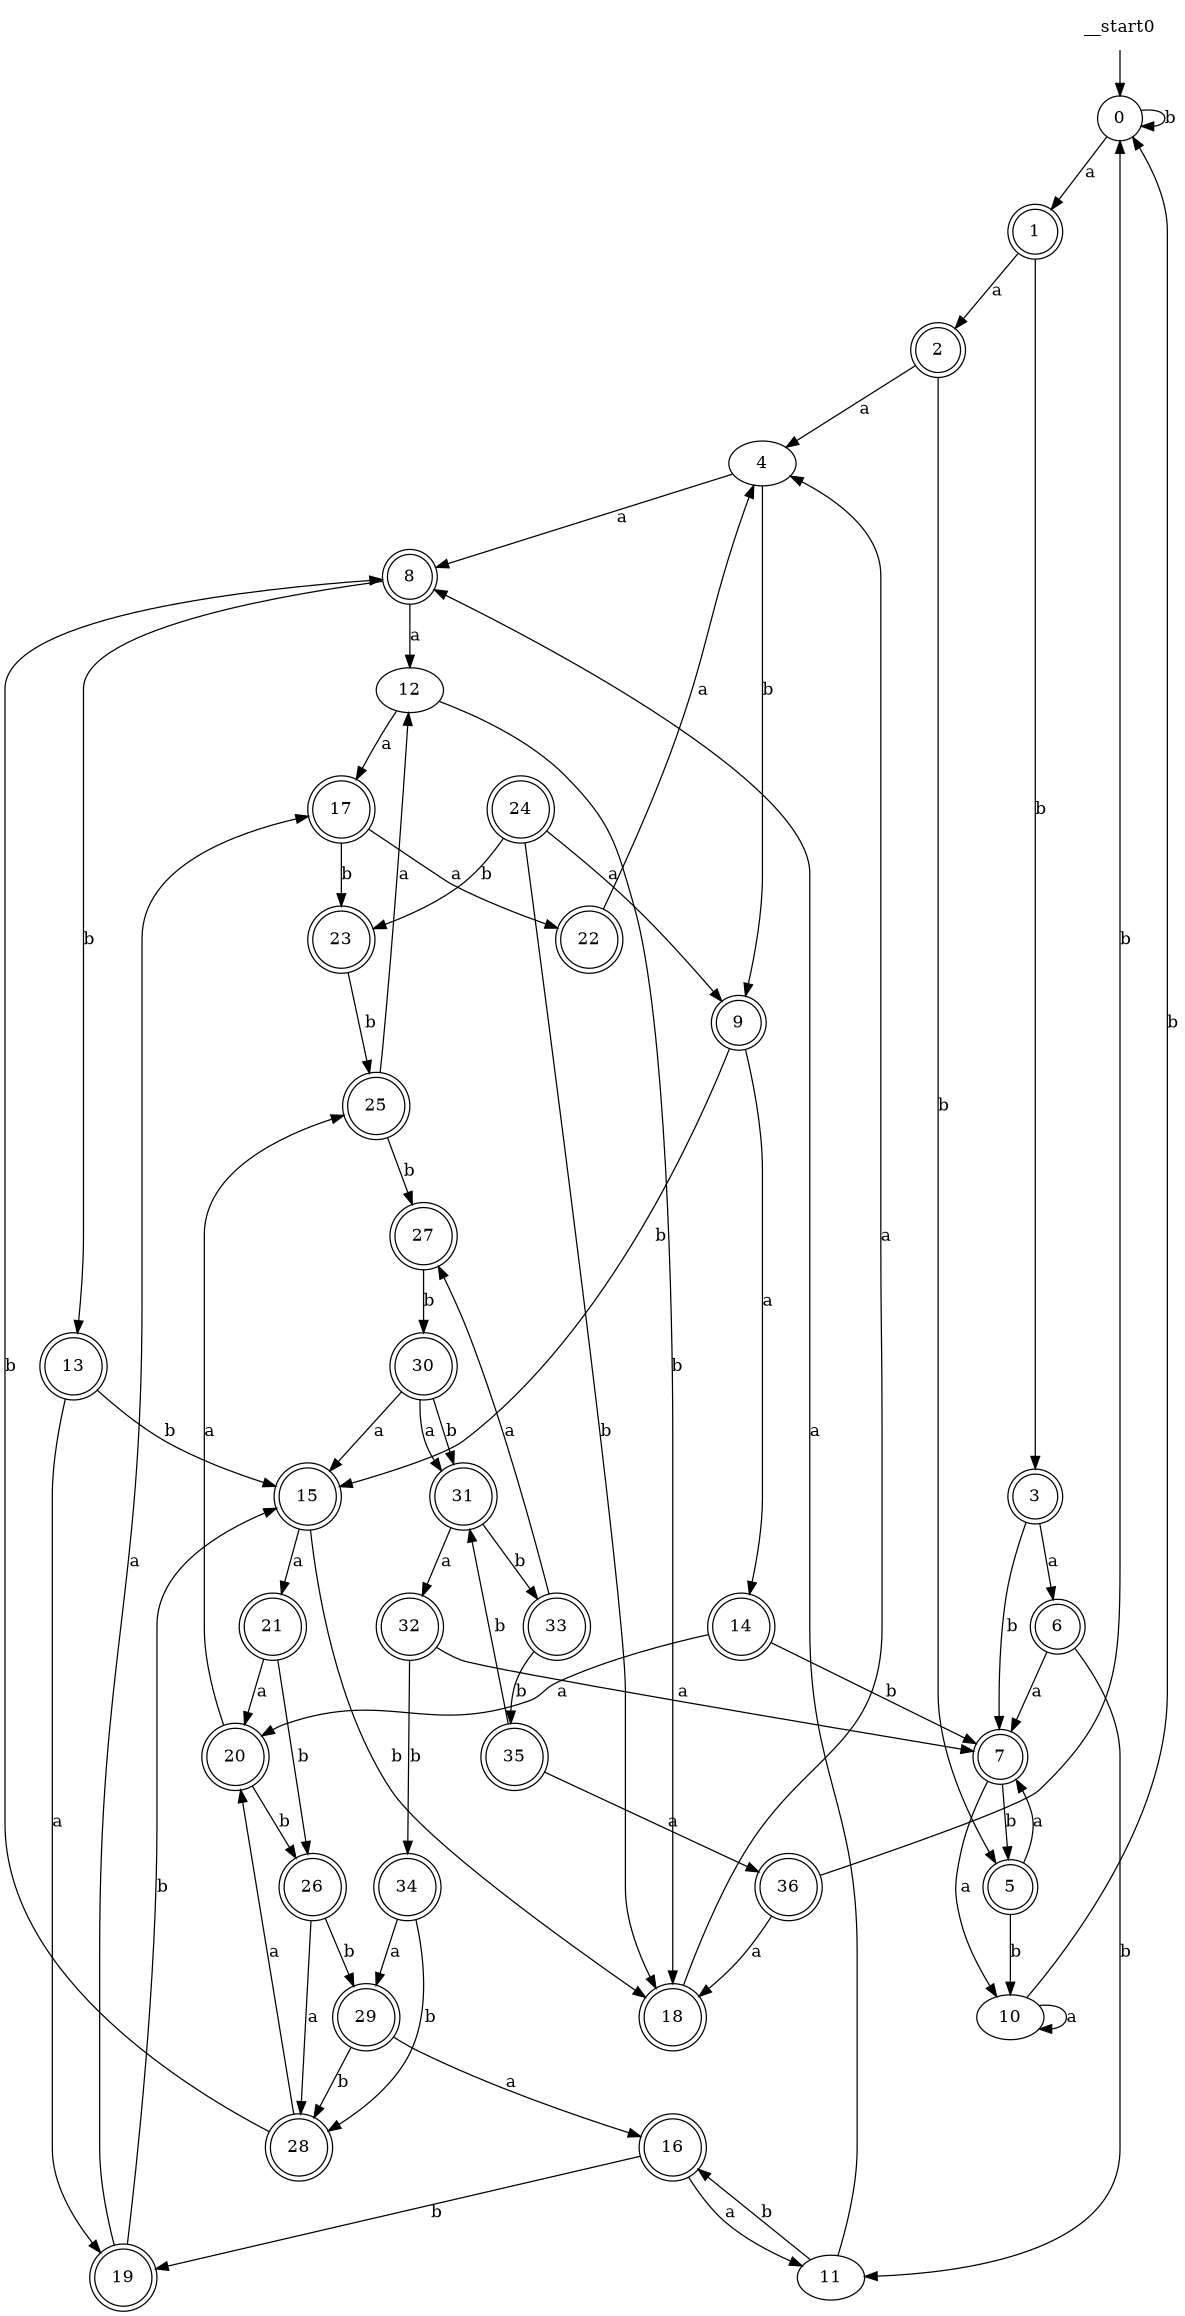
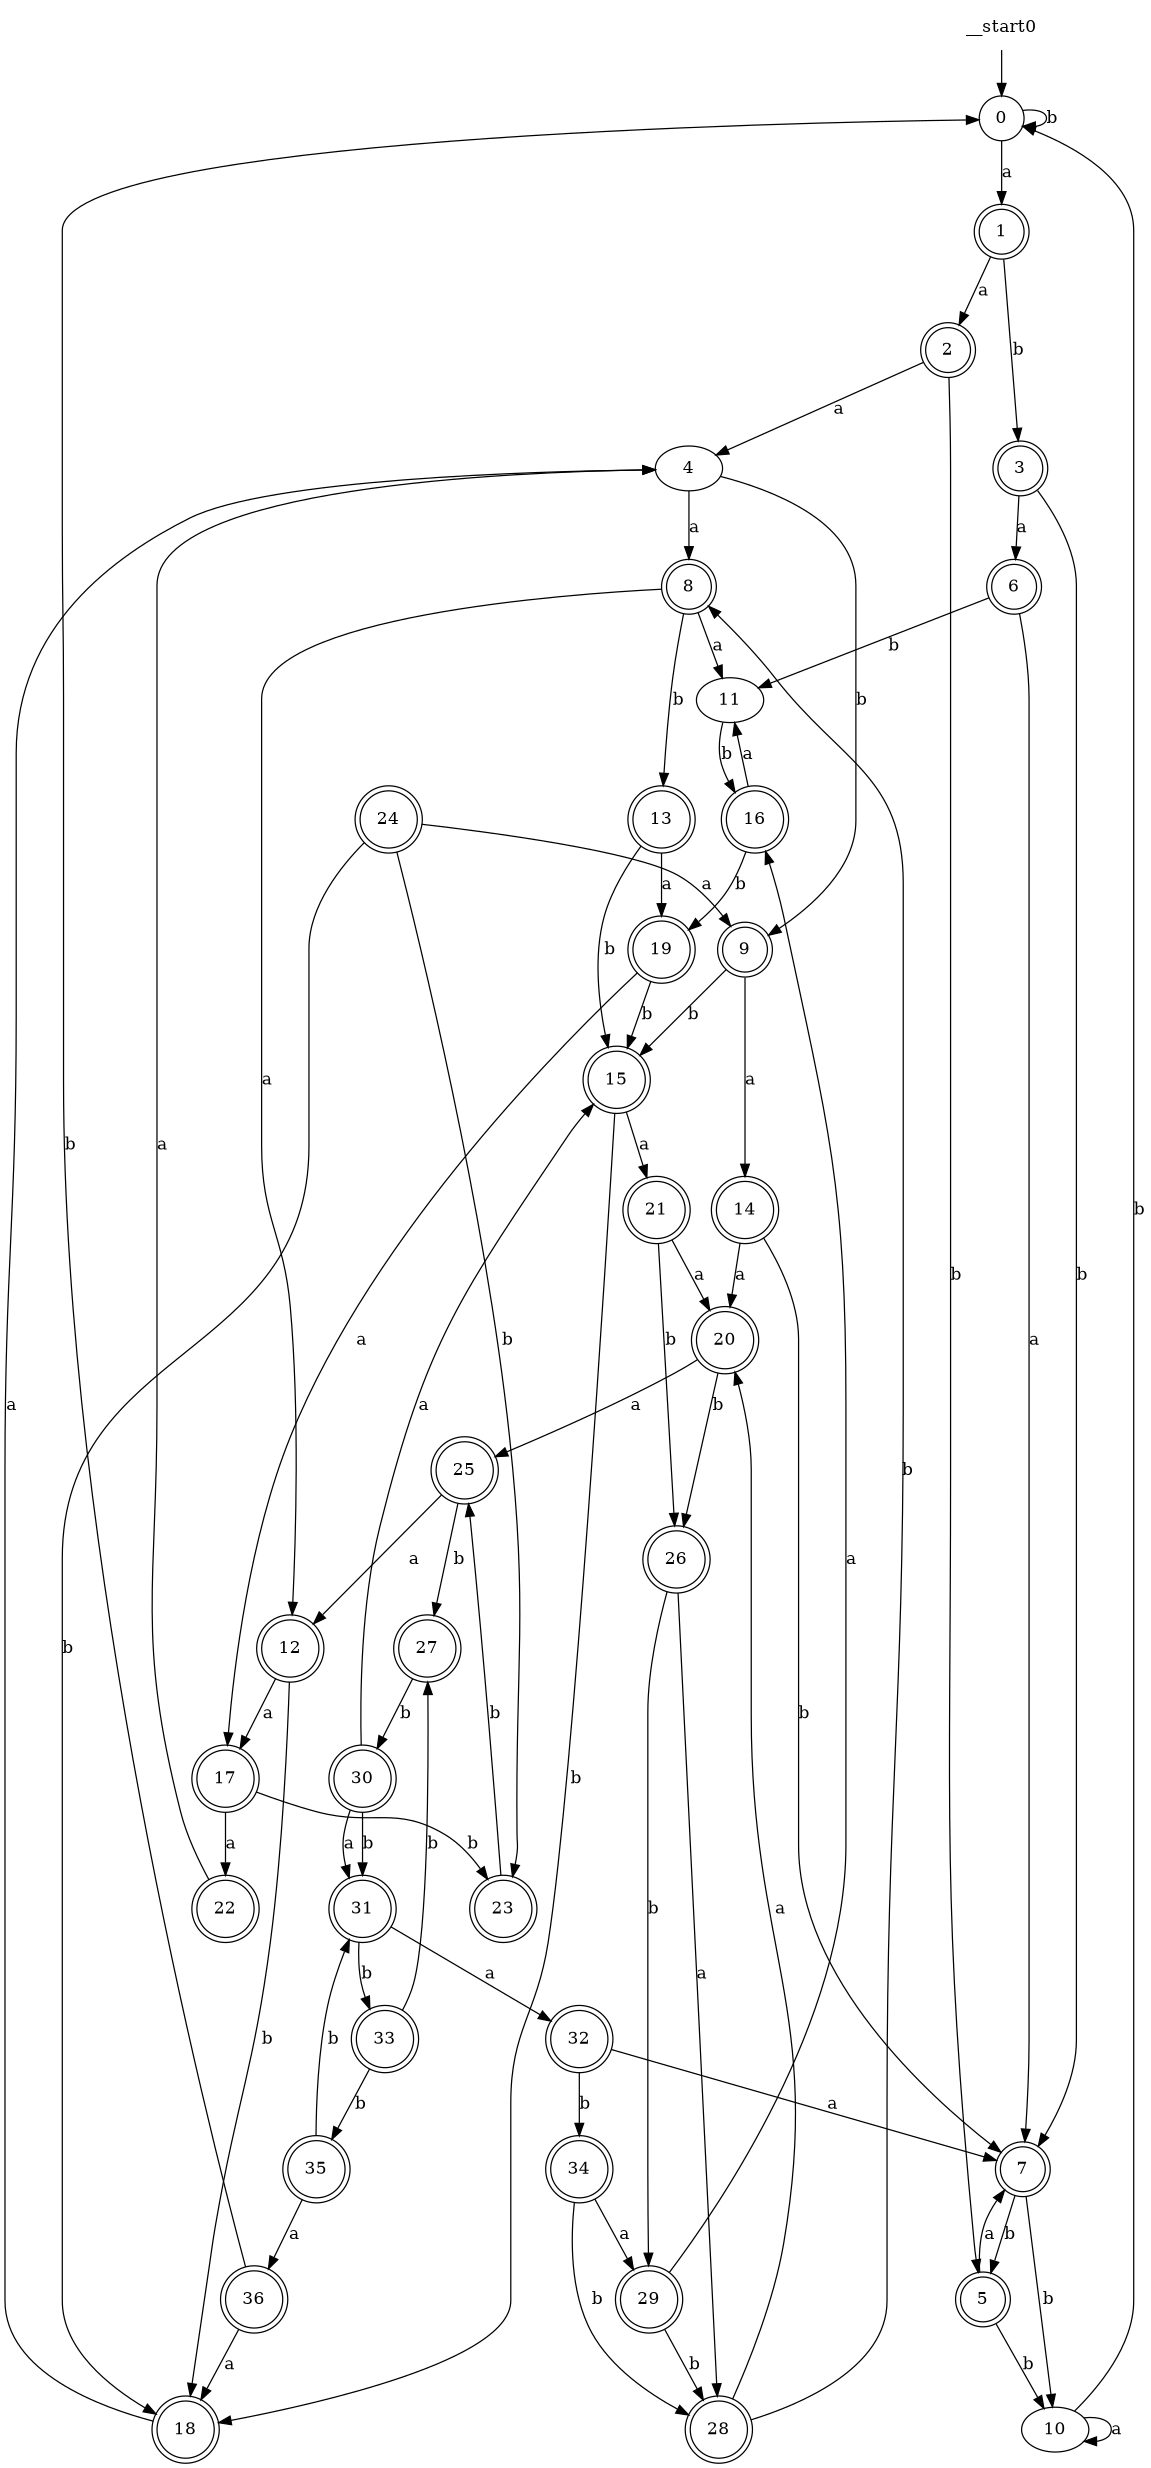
node "12": shape ellipse -> doublecircle
edge "11" -> "8": reversed
edge "33" -> "27": label "a" -> "b"
edge "7" -> "10": label "a" -> "b"
